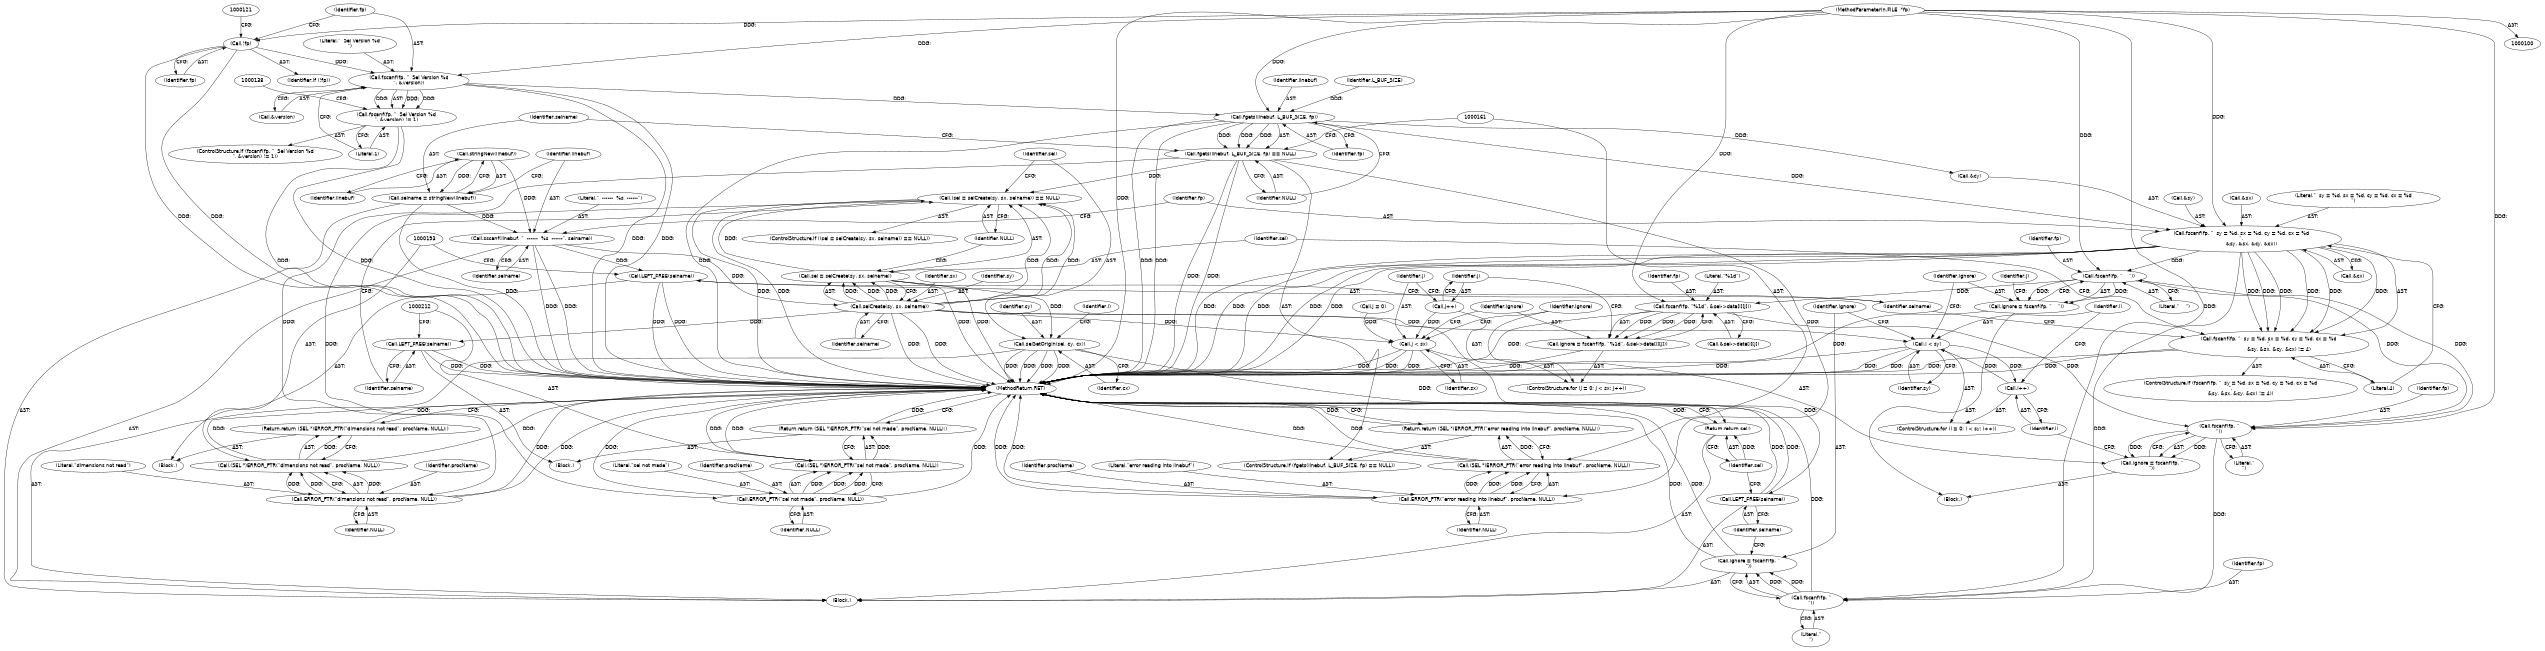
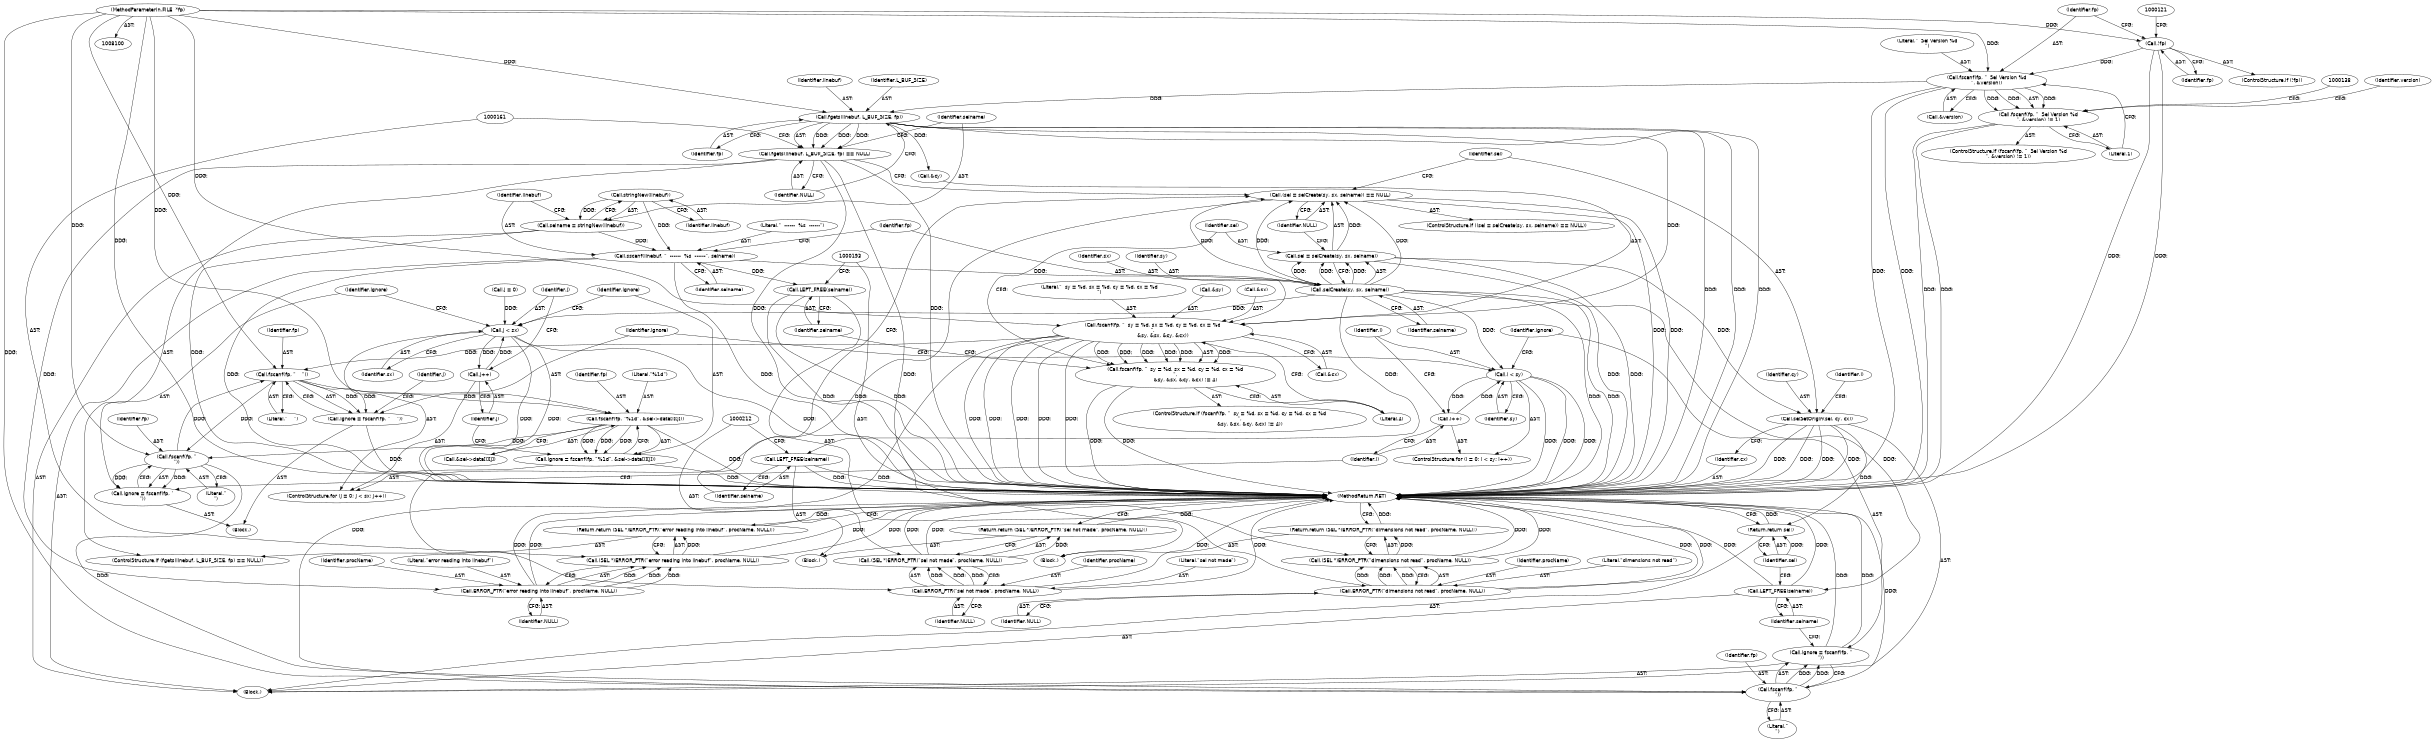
node "1000100": label "1000100" -> "1008100"
node "(Identifier,if (!fp))": label "(Identifier,if (!fp))" -> "(ControlStructure,if (!fp))"
node "(Identifier,version)": added
edge "(Identifier,L_BUF_SIZE)" -> "(Call,fgets(linebuf, L_BUF_SIZE, fp))": label "DDG: " -> "AST: "
edge "(Call,fgets(linebuf, L_BUF_SIZE, fp) == NULL)" -> "(Call,(sel = selCreate(sy, sx, selname)) == NULL)": label "DDG: " -> "CFG: "
edge "(Call,j < sx)" -> "(Call,j++)": added, label "DDG:"
edge "(Identifier,cx)" -> "(Call,selSetOrigin(sel, cy, cx))": now "(Identifier,cx)" -> "(MethodReturn,RET)"
